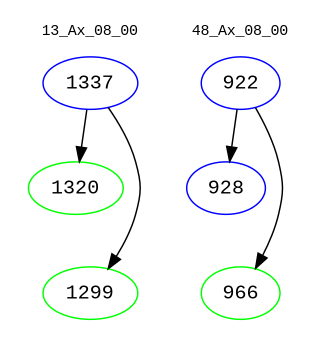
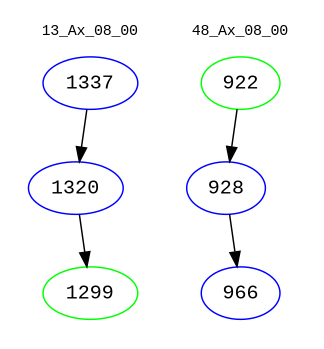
node "922": color blue -> green
edge "1337" -> "1299": now "1320" -> "1299"
edge "922" -> "966": now "928" -> "966"
node "1320": color green -> blue
node "966": color green -> blue
